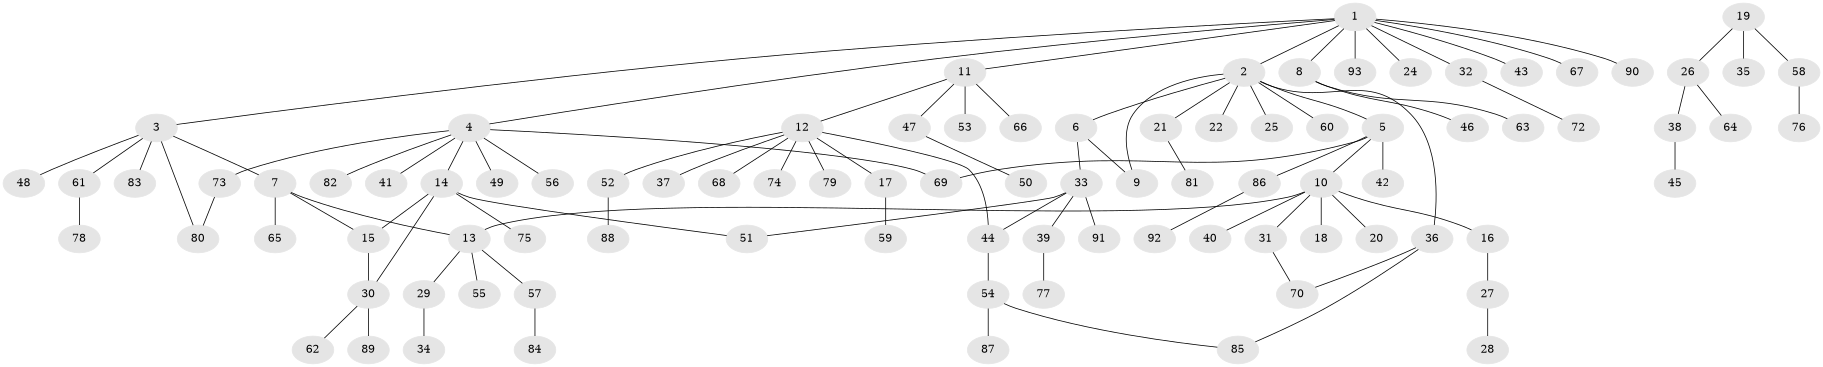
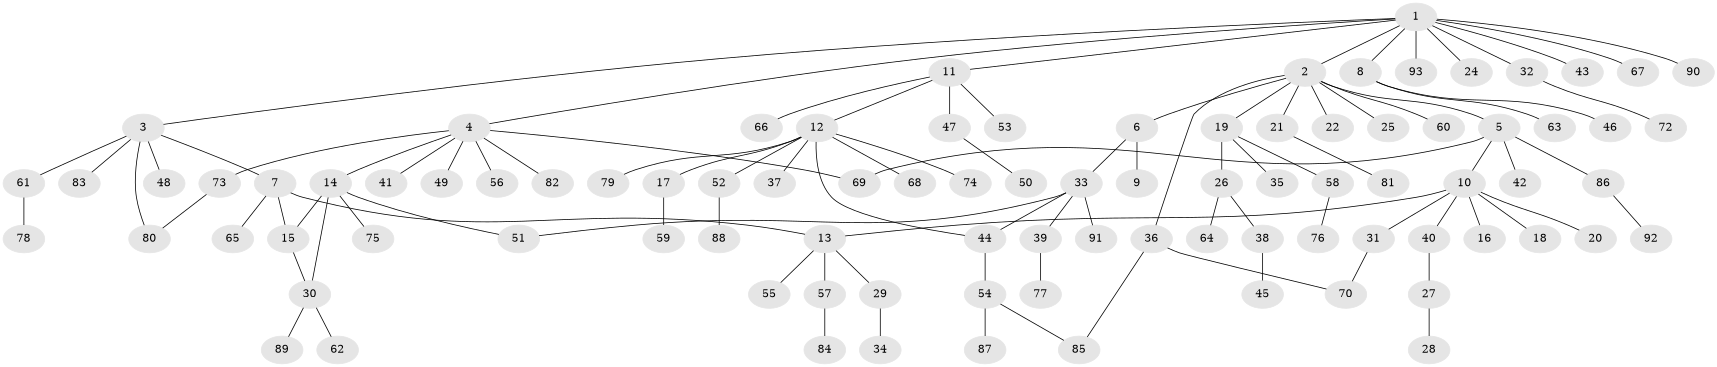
edge "2" -- "9": now "2" -- "19"
edge "16" -- "27": now "40" -- "27"
